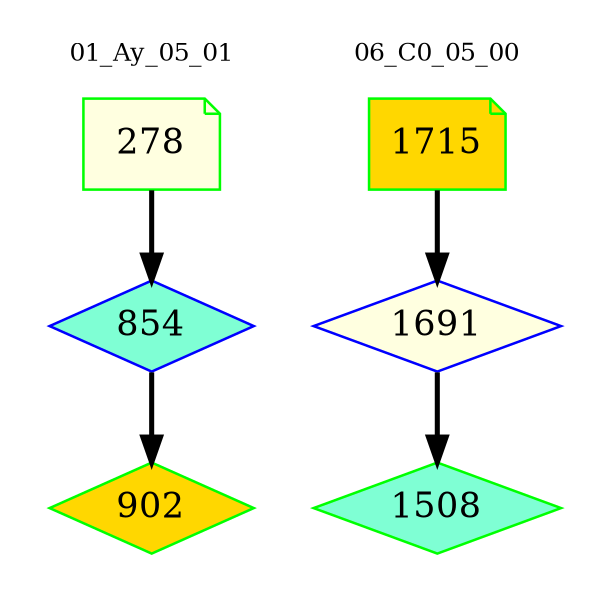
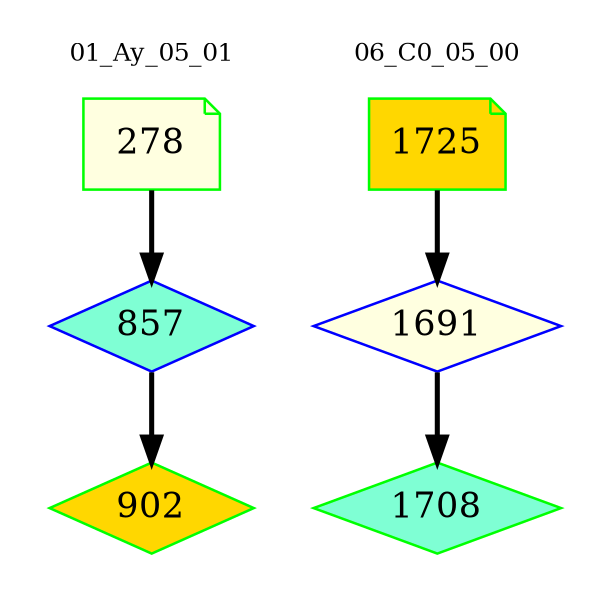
node "1715": label "1715" -> "1725"
node "854": label "854" -> "857"
node "1508": label "1508" -> "1708"
